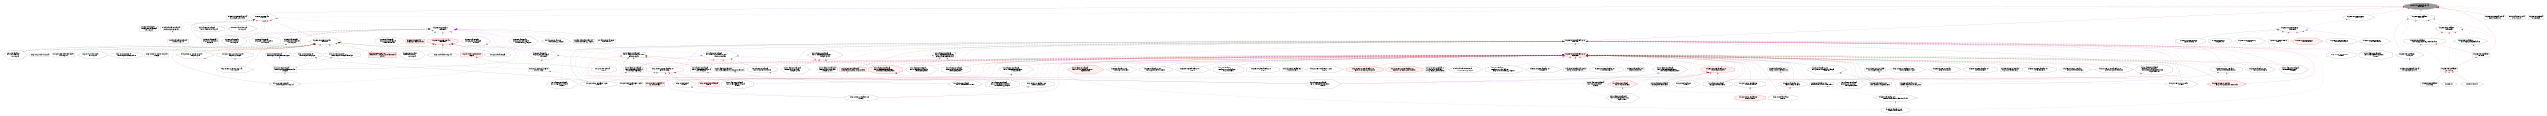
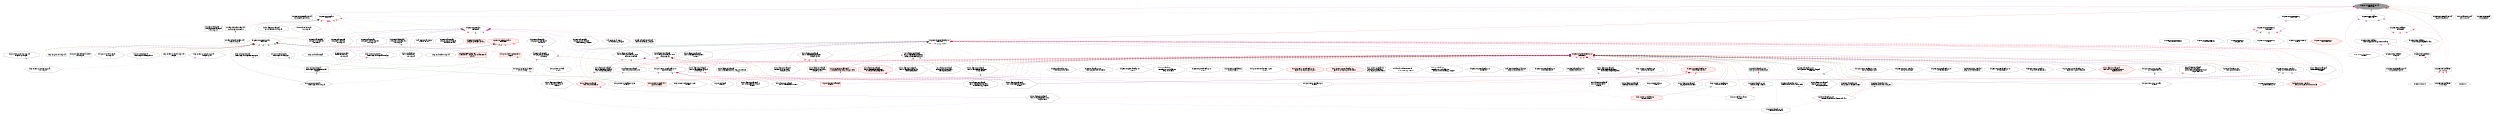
edge "smacc2::ISmaccOrthogonal ::addClientBehavior" -> "smacc2::ISmaccOrthogonal ::getLogger": now "smacc2::ISmaccOrthogonal ::addClientBehavior" -> "smacc2::SmaccAsyncClient Behavior::requestForceFinish"
node "cl_nav2z::CbWaitNav2Nodes ::onMessageReceived": shape note -> hexagon
node "cl_nav2z::CbUndoPathBackwards ::onEntry": shape note -> hexagon
edge "cl_nav2z::CbNavigateForward ::onEntry" -> "cl_nav2z::CbRotate ::onEntry": now "cl_nav2z::CbNavigateForward ::onEntry" -> "smacc2::ISmaccClientBehavior ::getNode"
